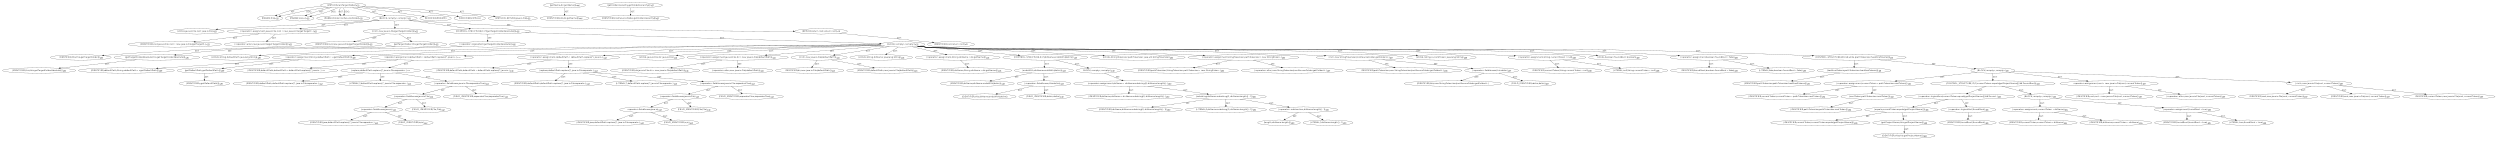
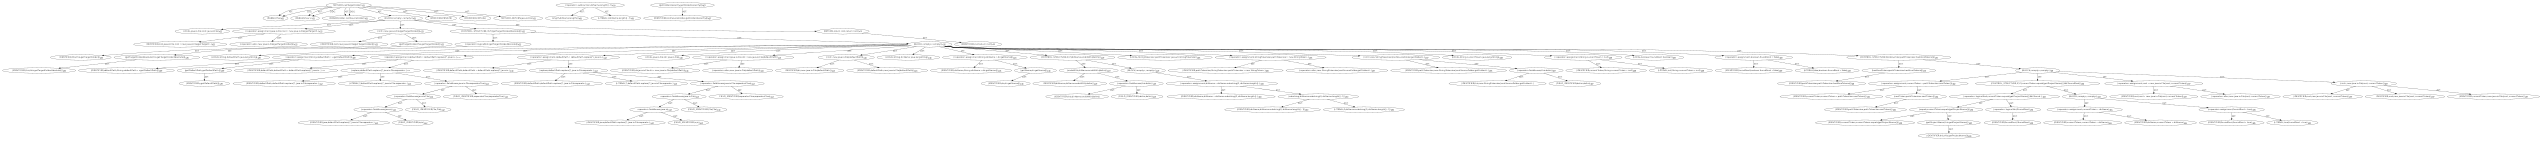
edge "(<operator>.assignment,String dirName = dir.getName())" -> "(getName,dir.getName())": added, label "AST:"
edge "(substring,dirName.substring(0, dirName.length() - 1))" -> "(<operator>.subtraction,dirName.length() - 1)": removed, label "AST:"
